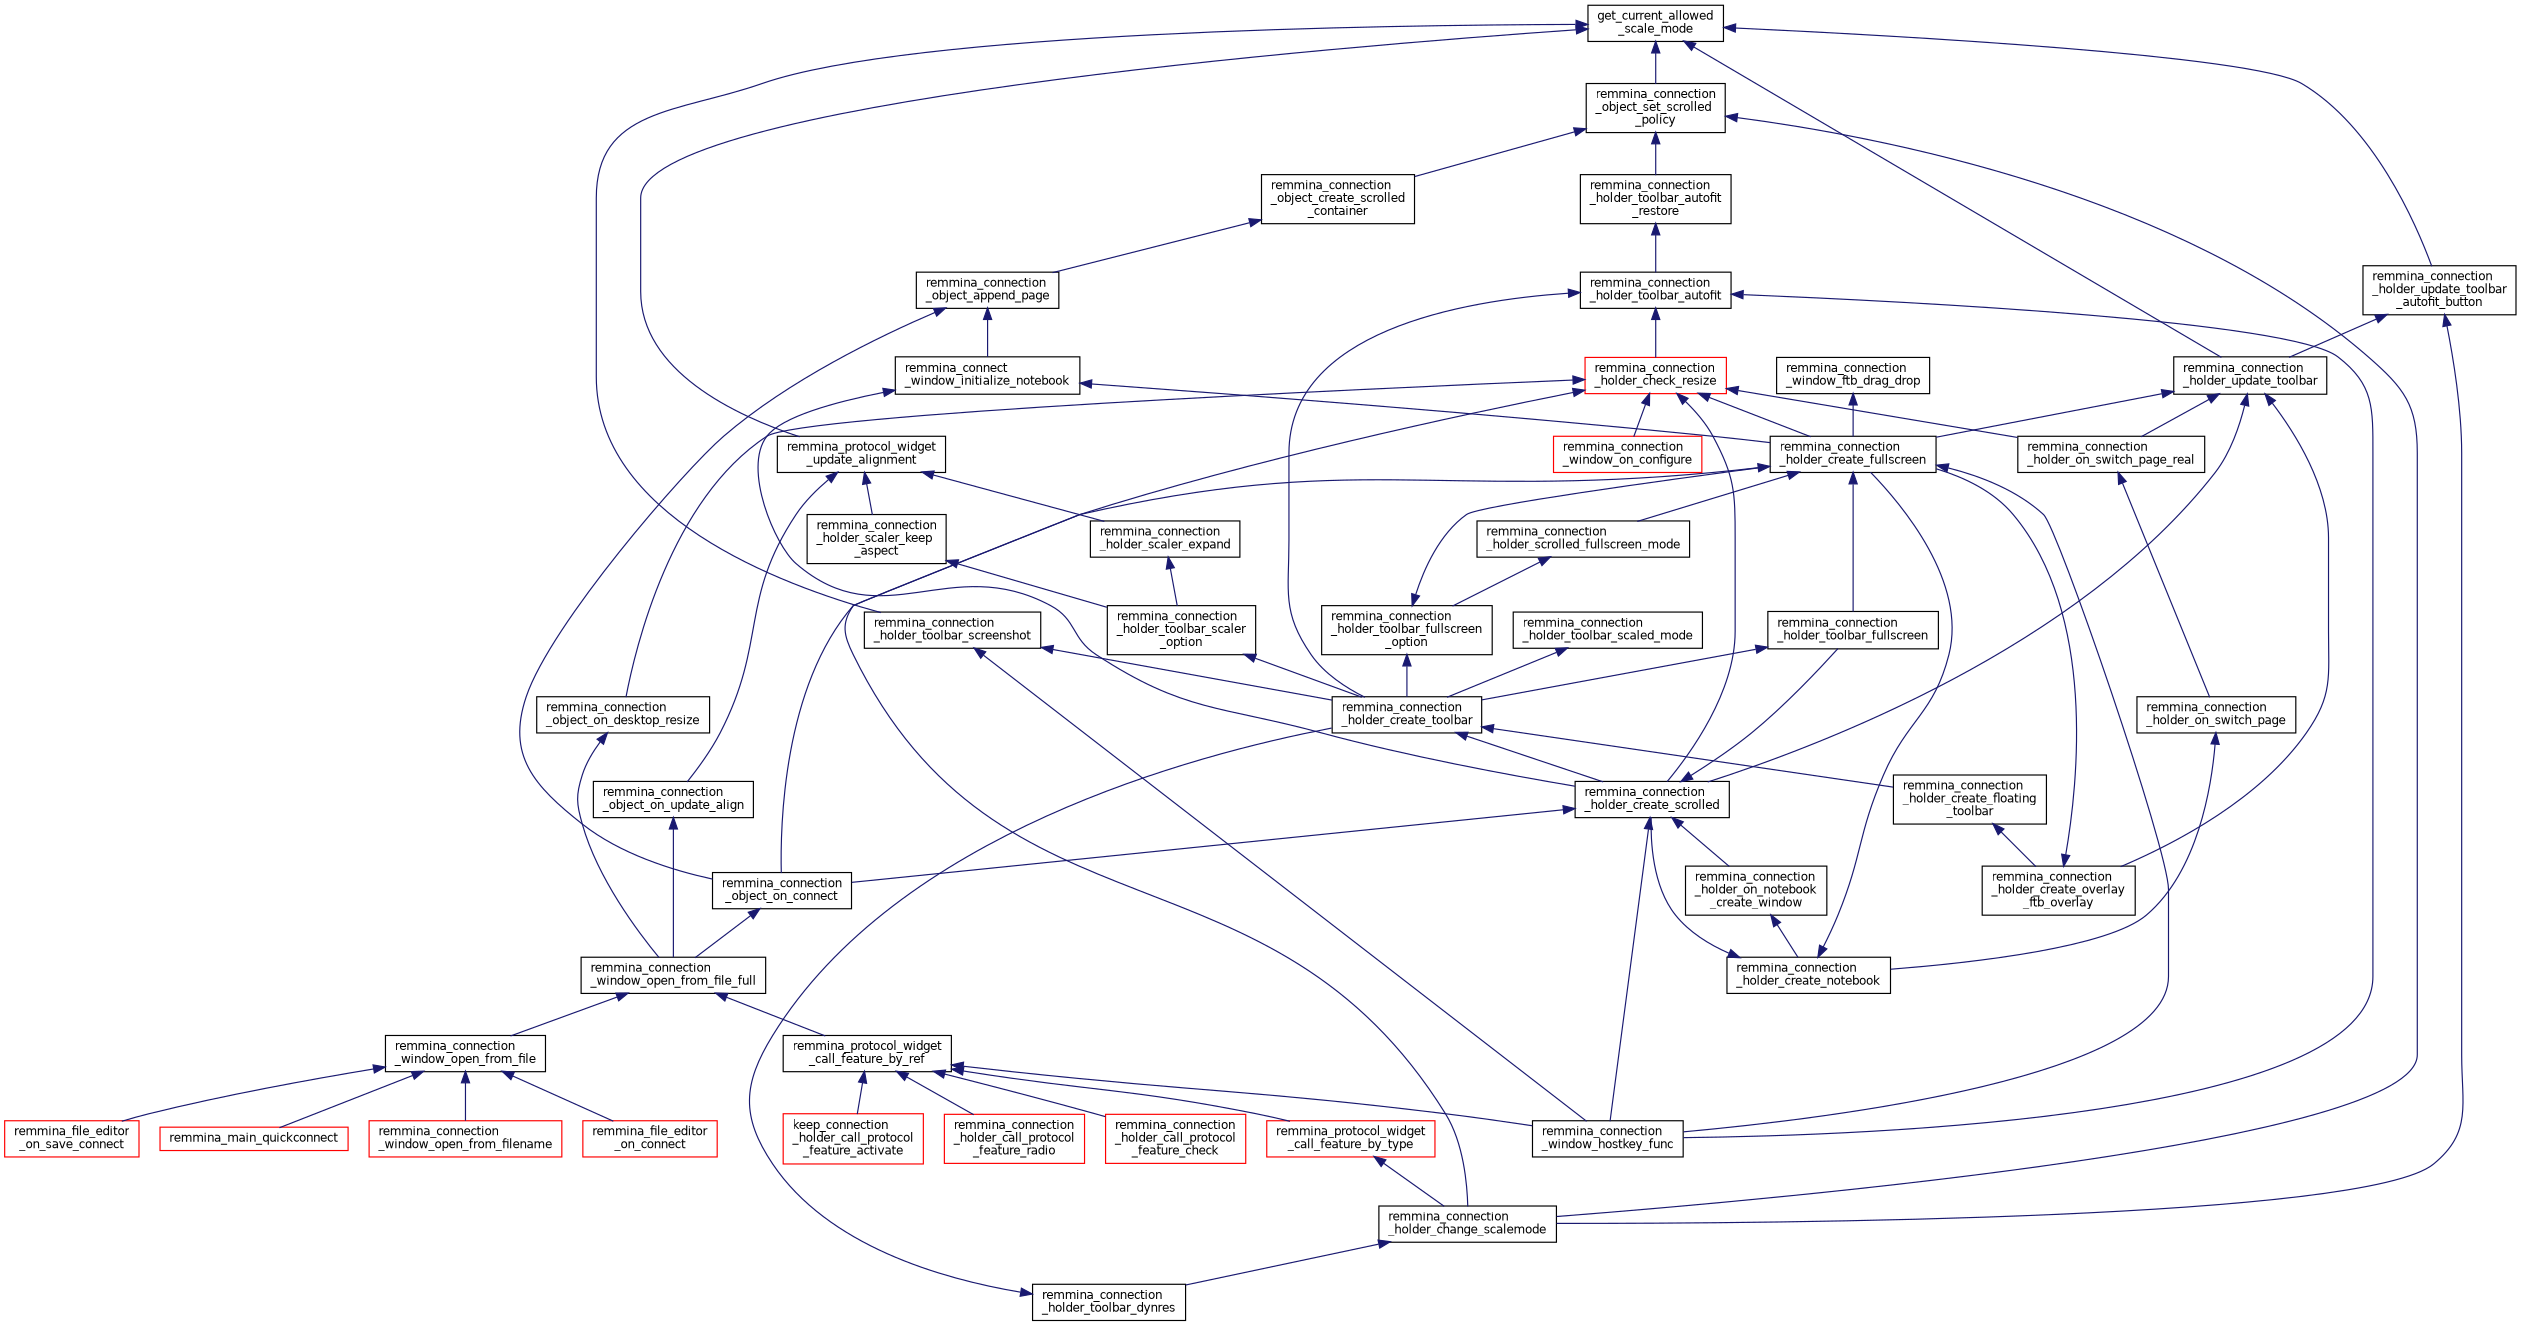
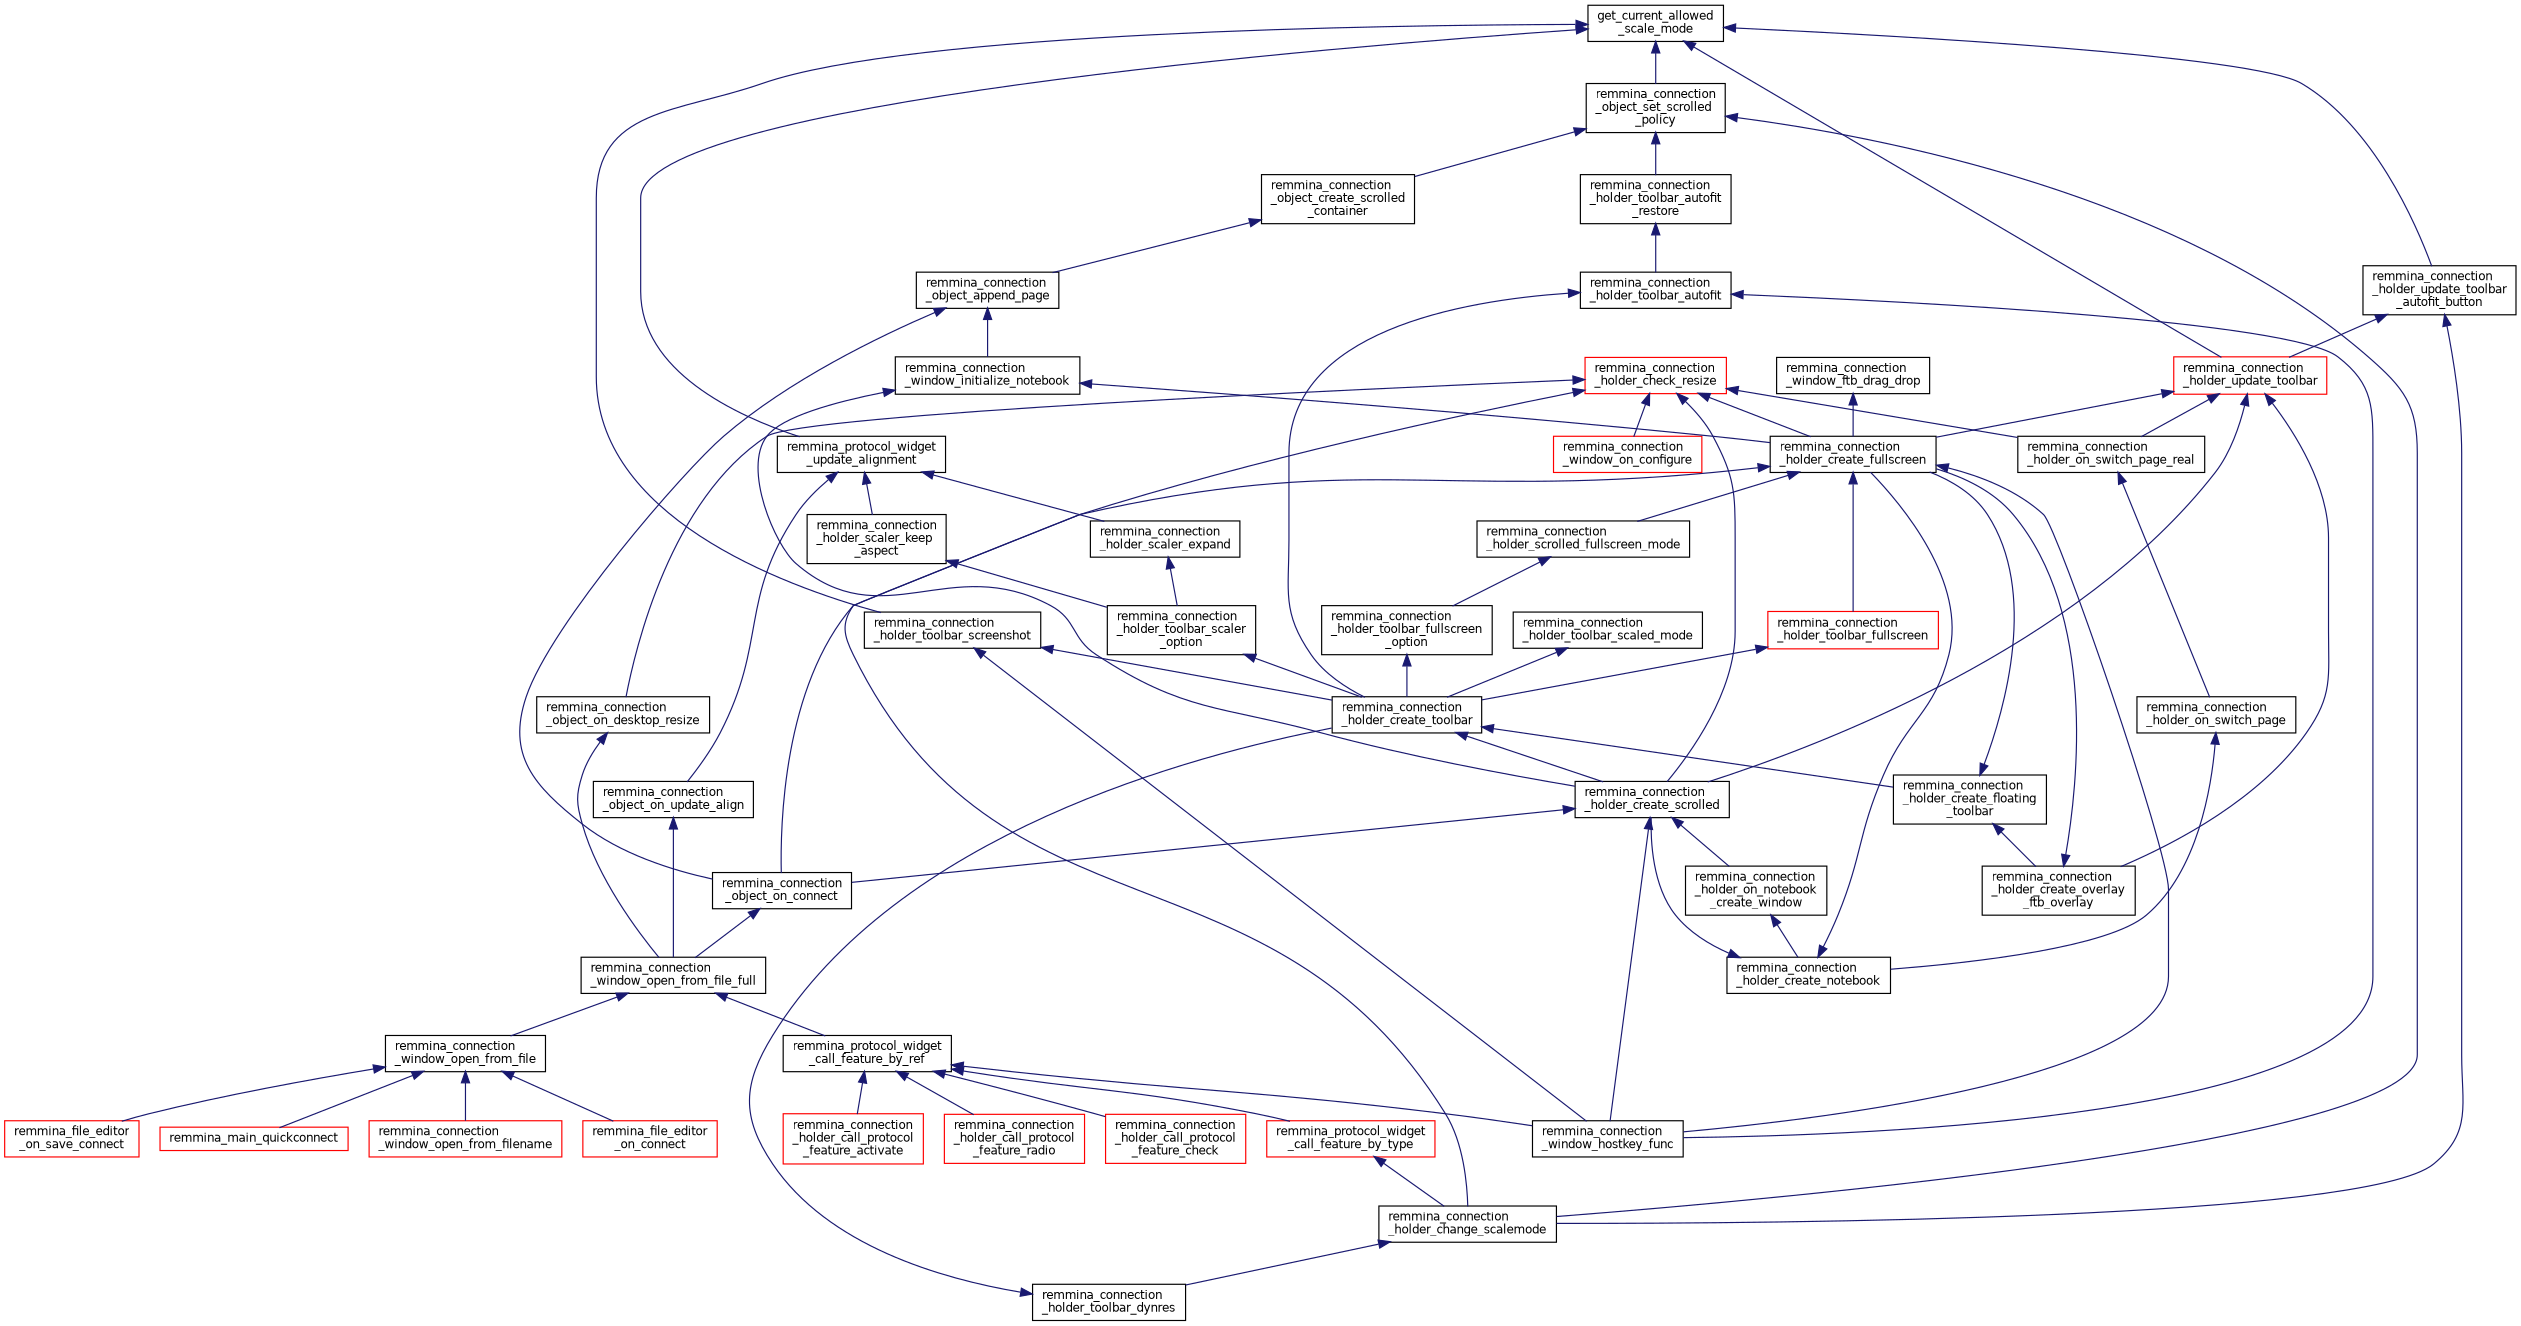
edge "remmina_connection _holder_check_resize" -> "remmina_connection _holder_toolbar_autofit": removed
node "remmina_connect _window_initialize_notebook": label "remmina_connect _window_initialize_notebook" -> "remmina_connection _window_initialize_notebook"
node "remmina_connection _holder_update_toolbar": color black -> red
edge "remmina_connection _holder_create_fullscreen" -> "remmina_connection _holder_toolbar_fullscreen _option": now "remmina_connection _holder_create_fullscreen" -> "remmina_connection _holder_create_floating _toolbar"
node "remmina_connection _holder_toolbar_fullscreen": color black -> red
edge "remmina_connection _holder_toolbar_fullscreen" -> "remmina_connection _holder_create_scrolled": removed
node "keep_connection _holder_call_protocol _feature_activate": label "keep_connection _holder_call_protocol _feature_activate" -> "remmina_connection _holder_call_protocol _feature_activate"
